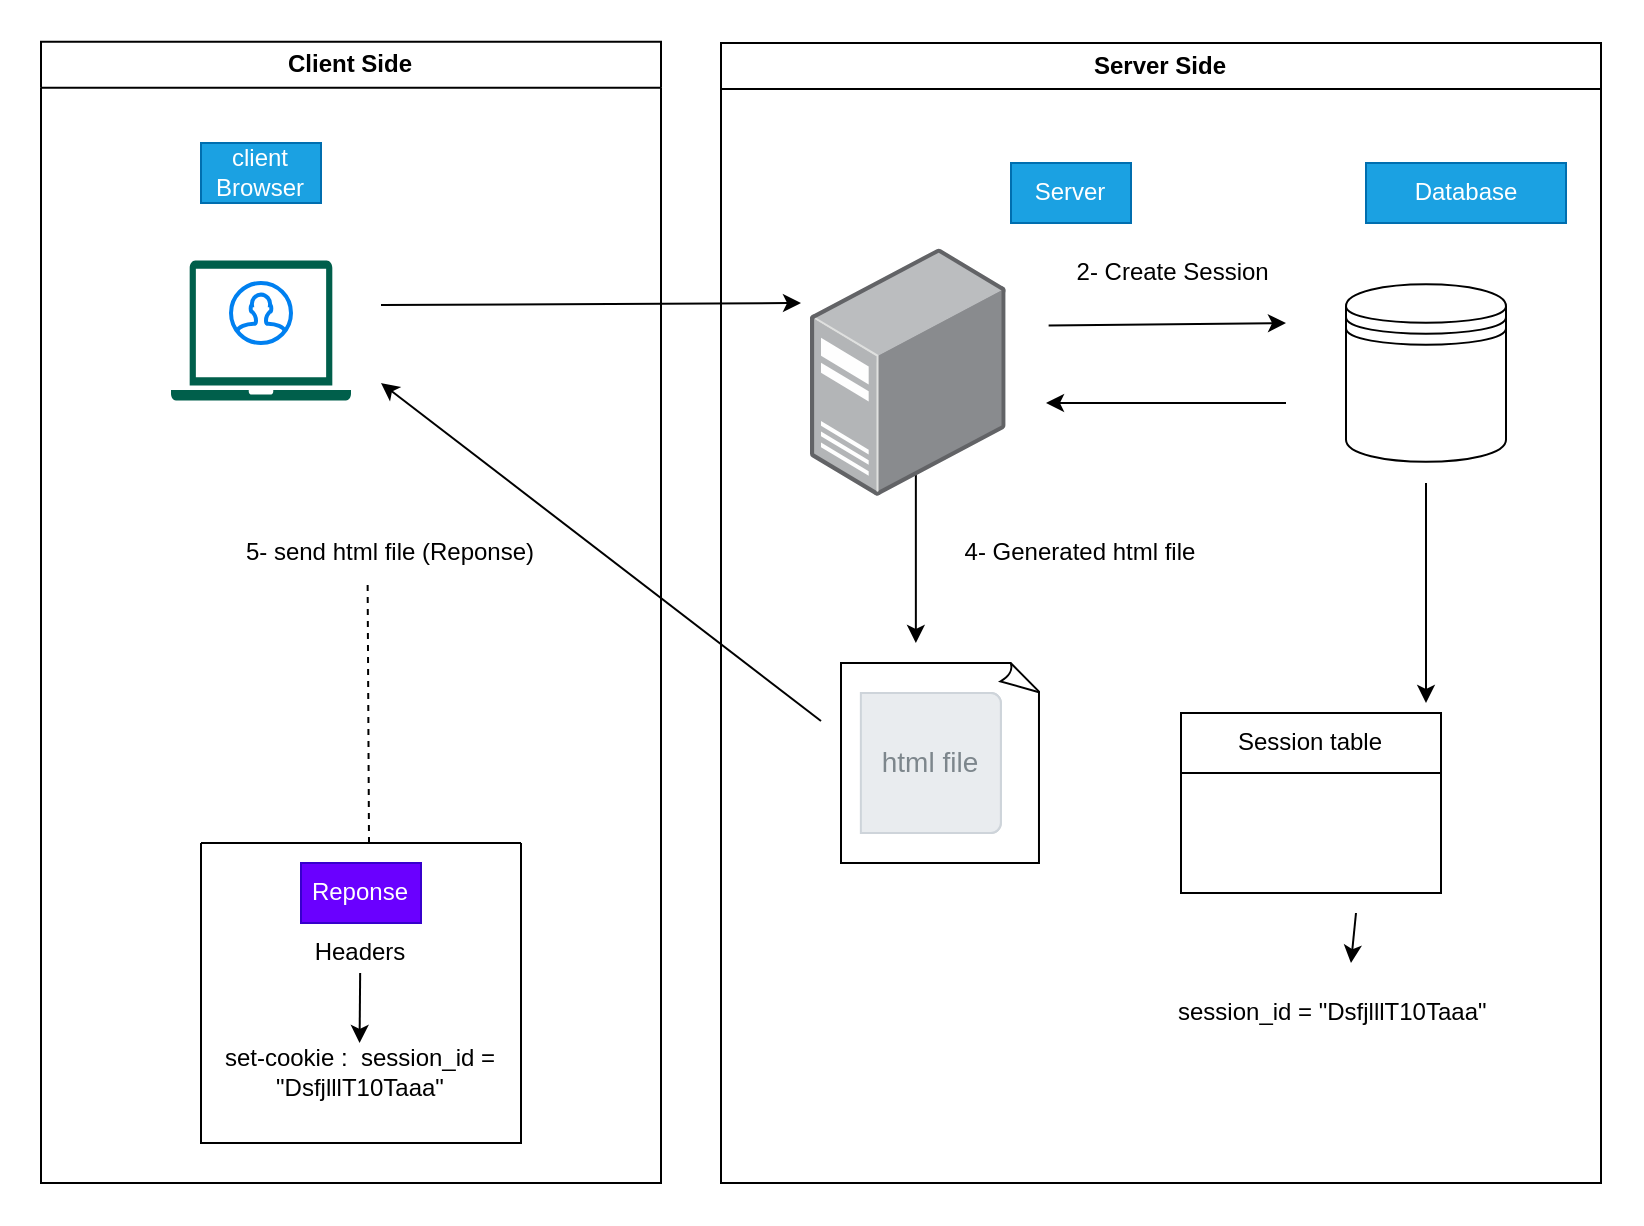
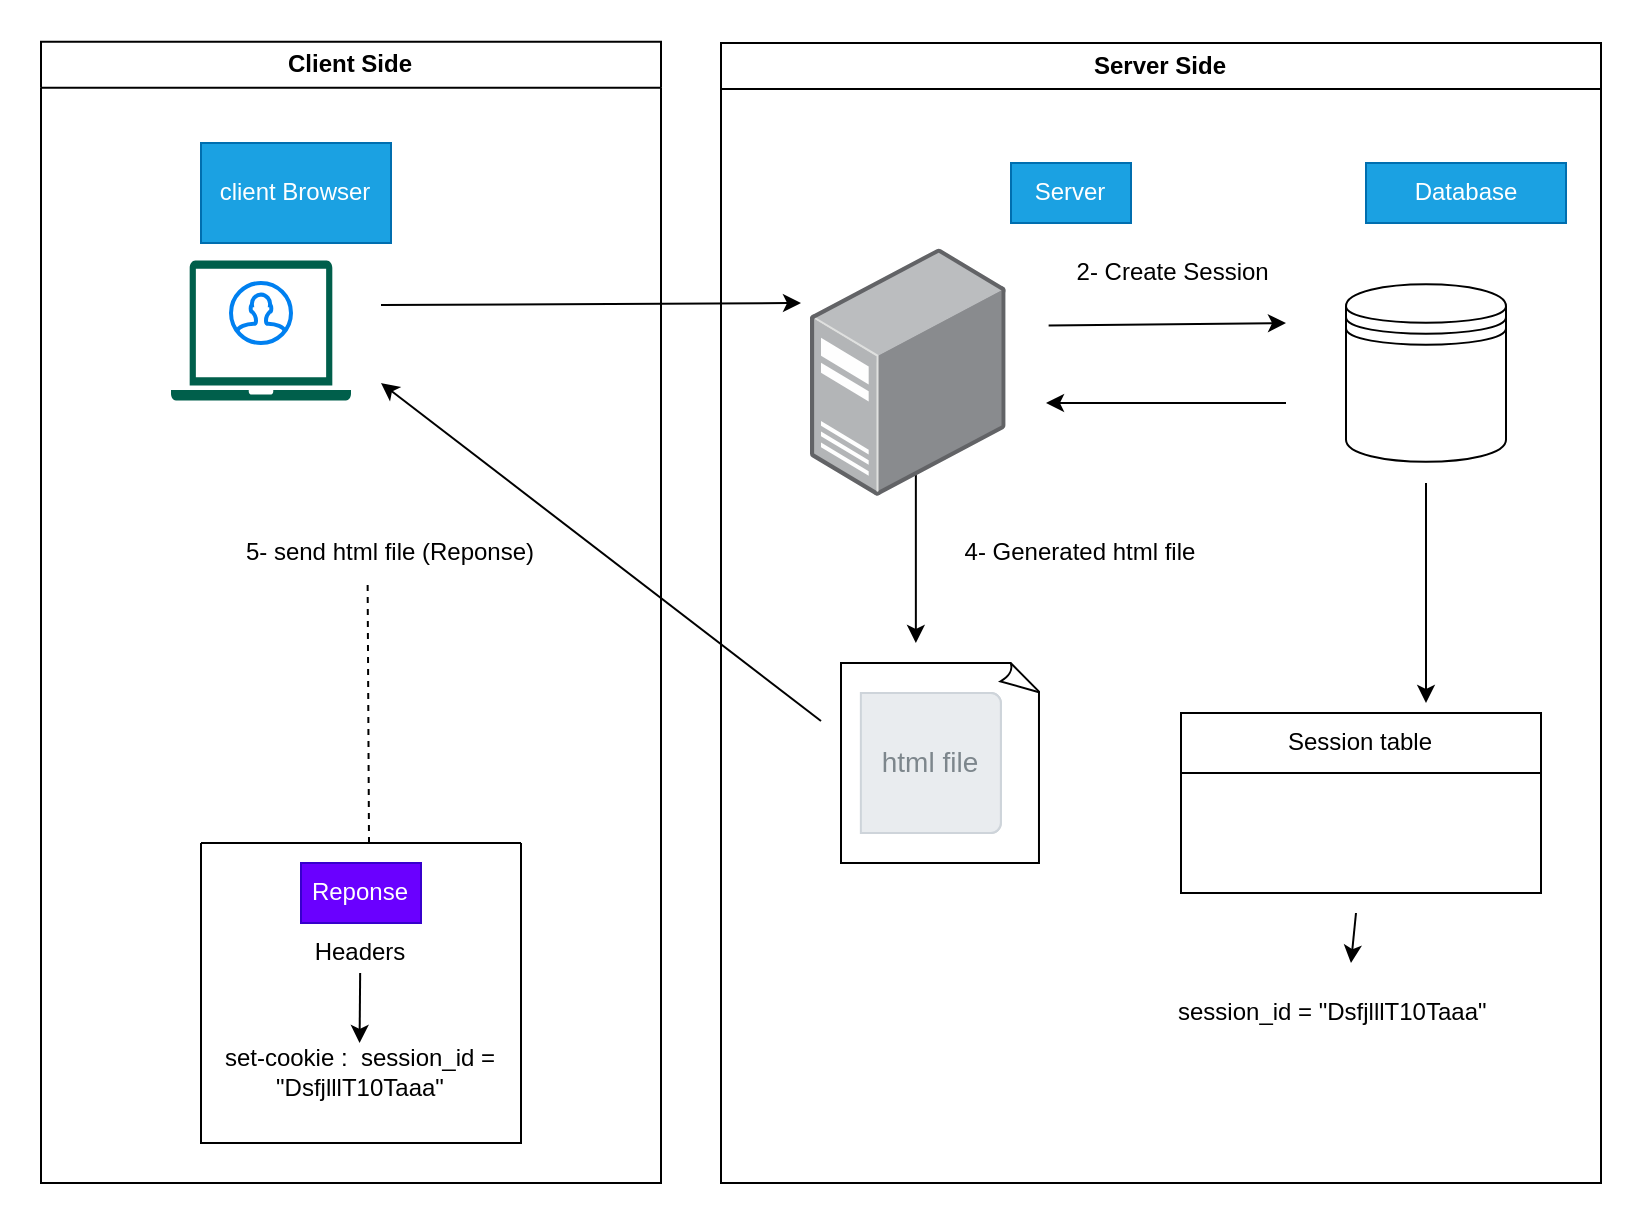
node "client Browser": size 120x60 -> 190x100
node "Session table": size 260x180 -> 360x180
